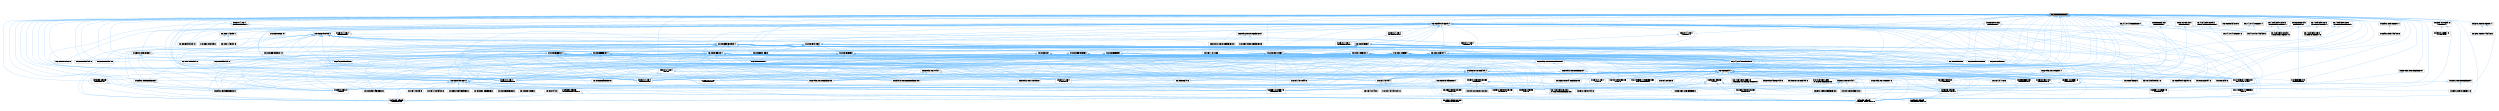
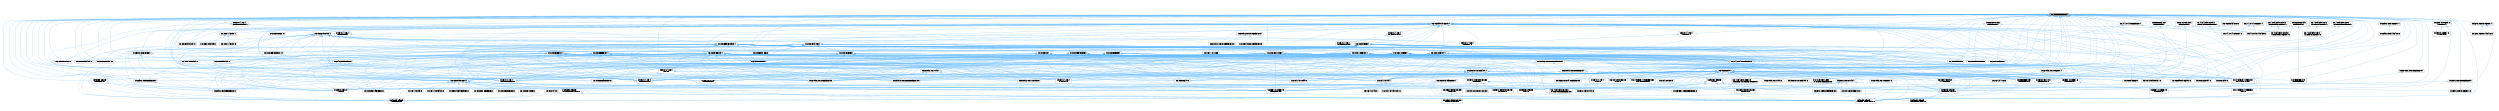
node "src/exodus/SideSet_Utils.C": label "src/exodus/SideSet_Utils.C" -> "src/exodus/Ioex_Utils.C"
node "src/pamgen/Iopg_EdgeSet.C": label "src/pamgen/Iopg_EdgeSet.C" -> "src/pamgen/Iopg_DatabaseIO.C"
